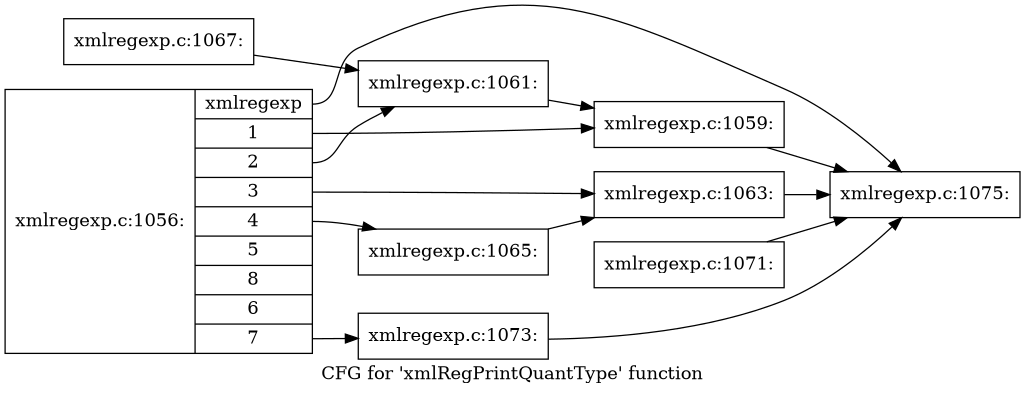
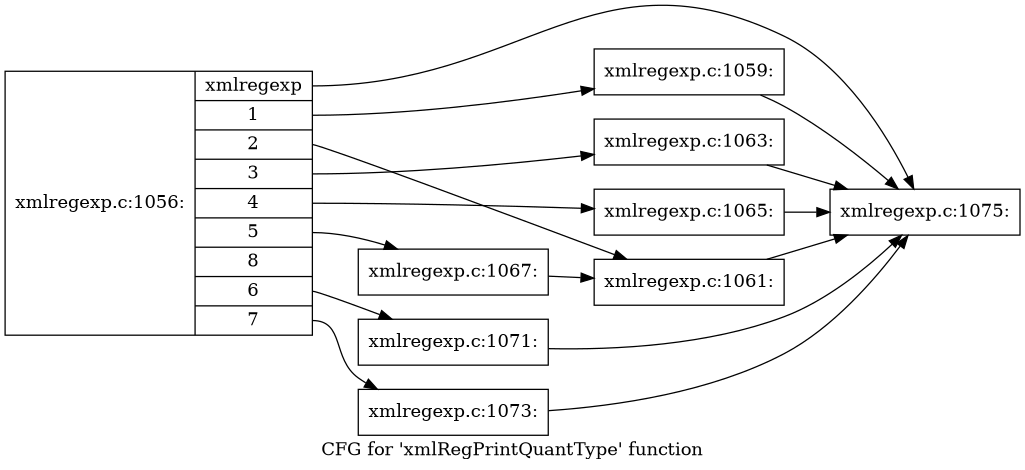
edge "xmlregexp.c:1061:" -> "xmlregexp.c:1059:": now "xmlregexp.c:1061:" -> "xmlregexp.c:1075:"
edge "xmlregexp.c:1065:" -> "xmlregexp.c:1063:": now "xmlregexp.c:1065:" -> "xmlregexp.c:1075:"
edge "xmlregexp.c:1056:" -> "xmlregexp.c:1067:": added
edge "xmlregexp.c:1056:" -> "xmlregexp.c:1071:": added
